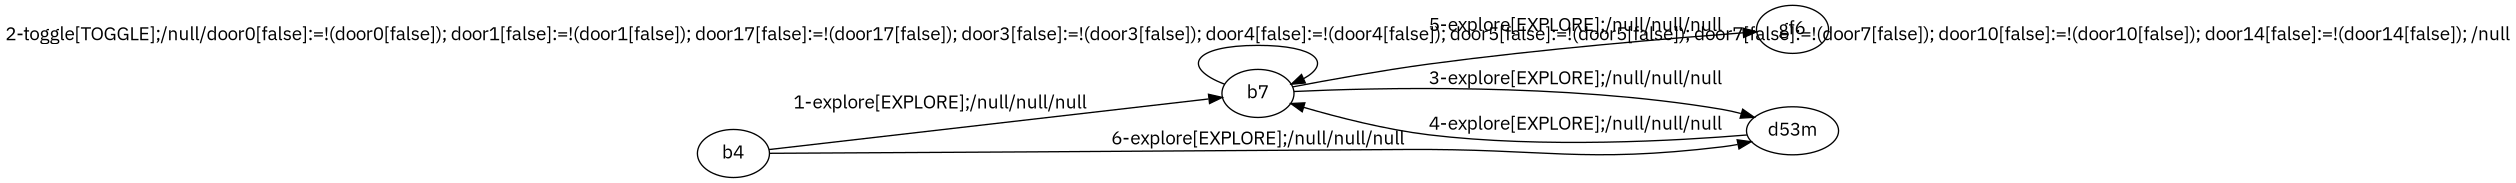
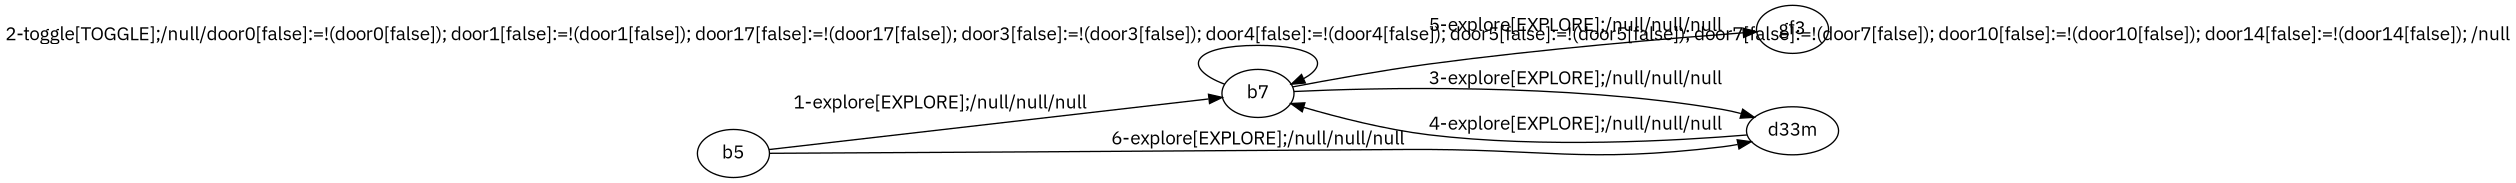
node "gf6": label "gf6" -> "gf3"
node "d53m": label "d53m" -> "d33m"
node "b4": label "b4" -> "b5"
